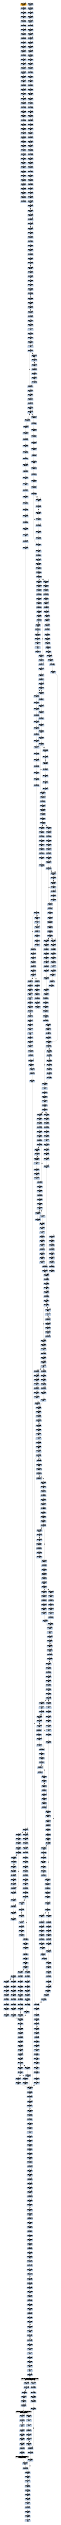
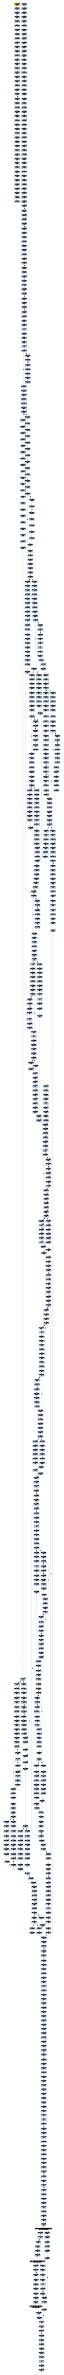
node "0x0041e861 cmpl": removed
